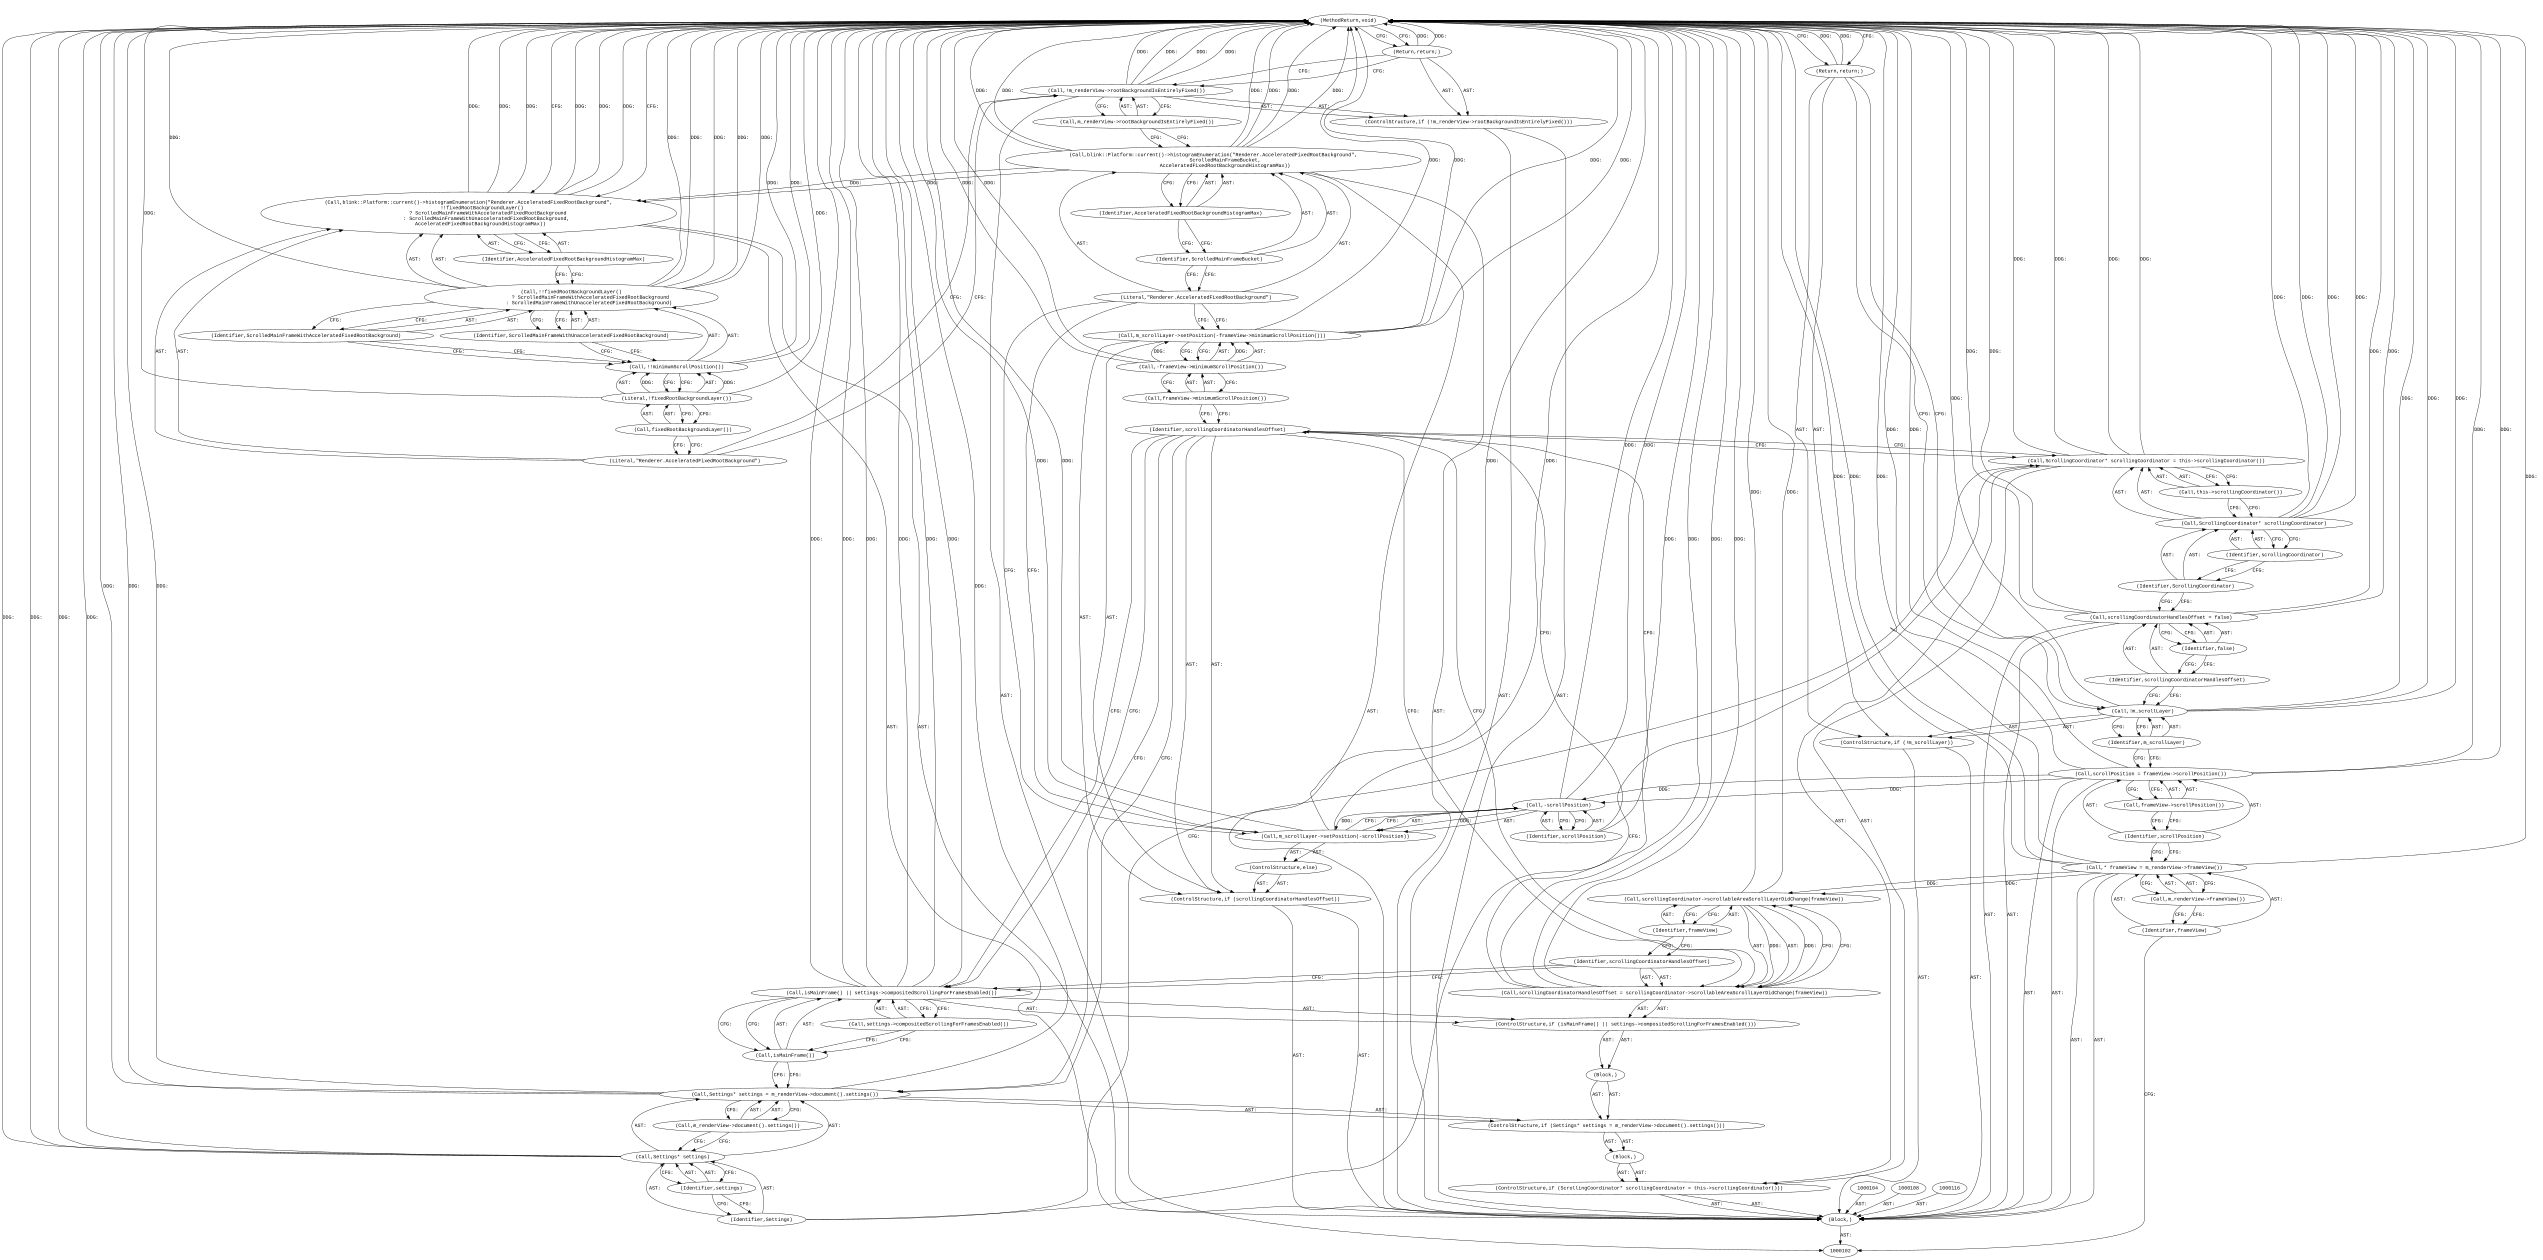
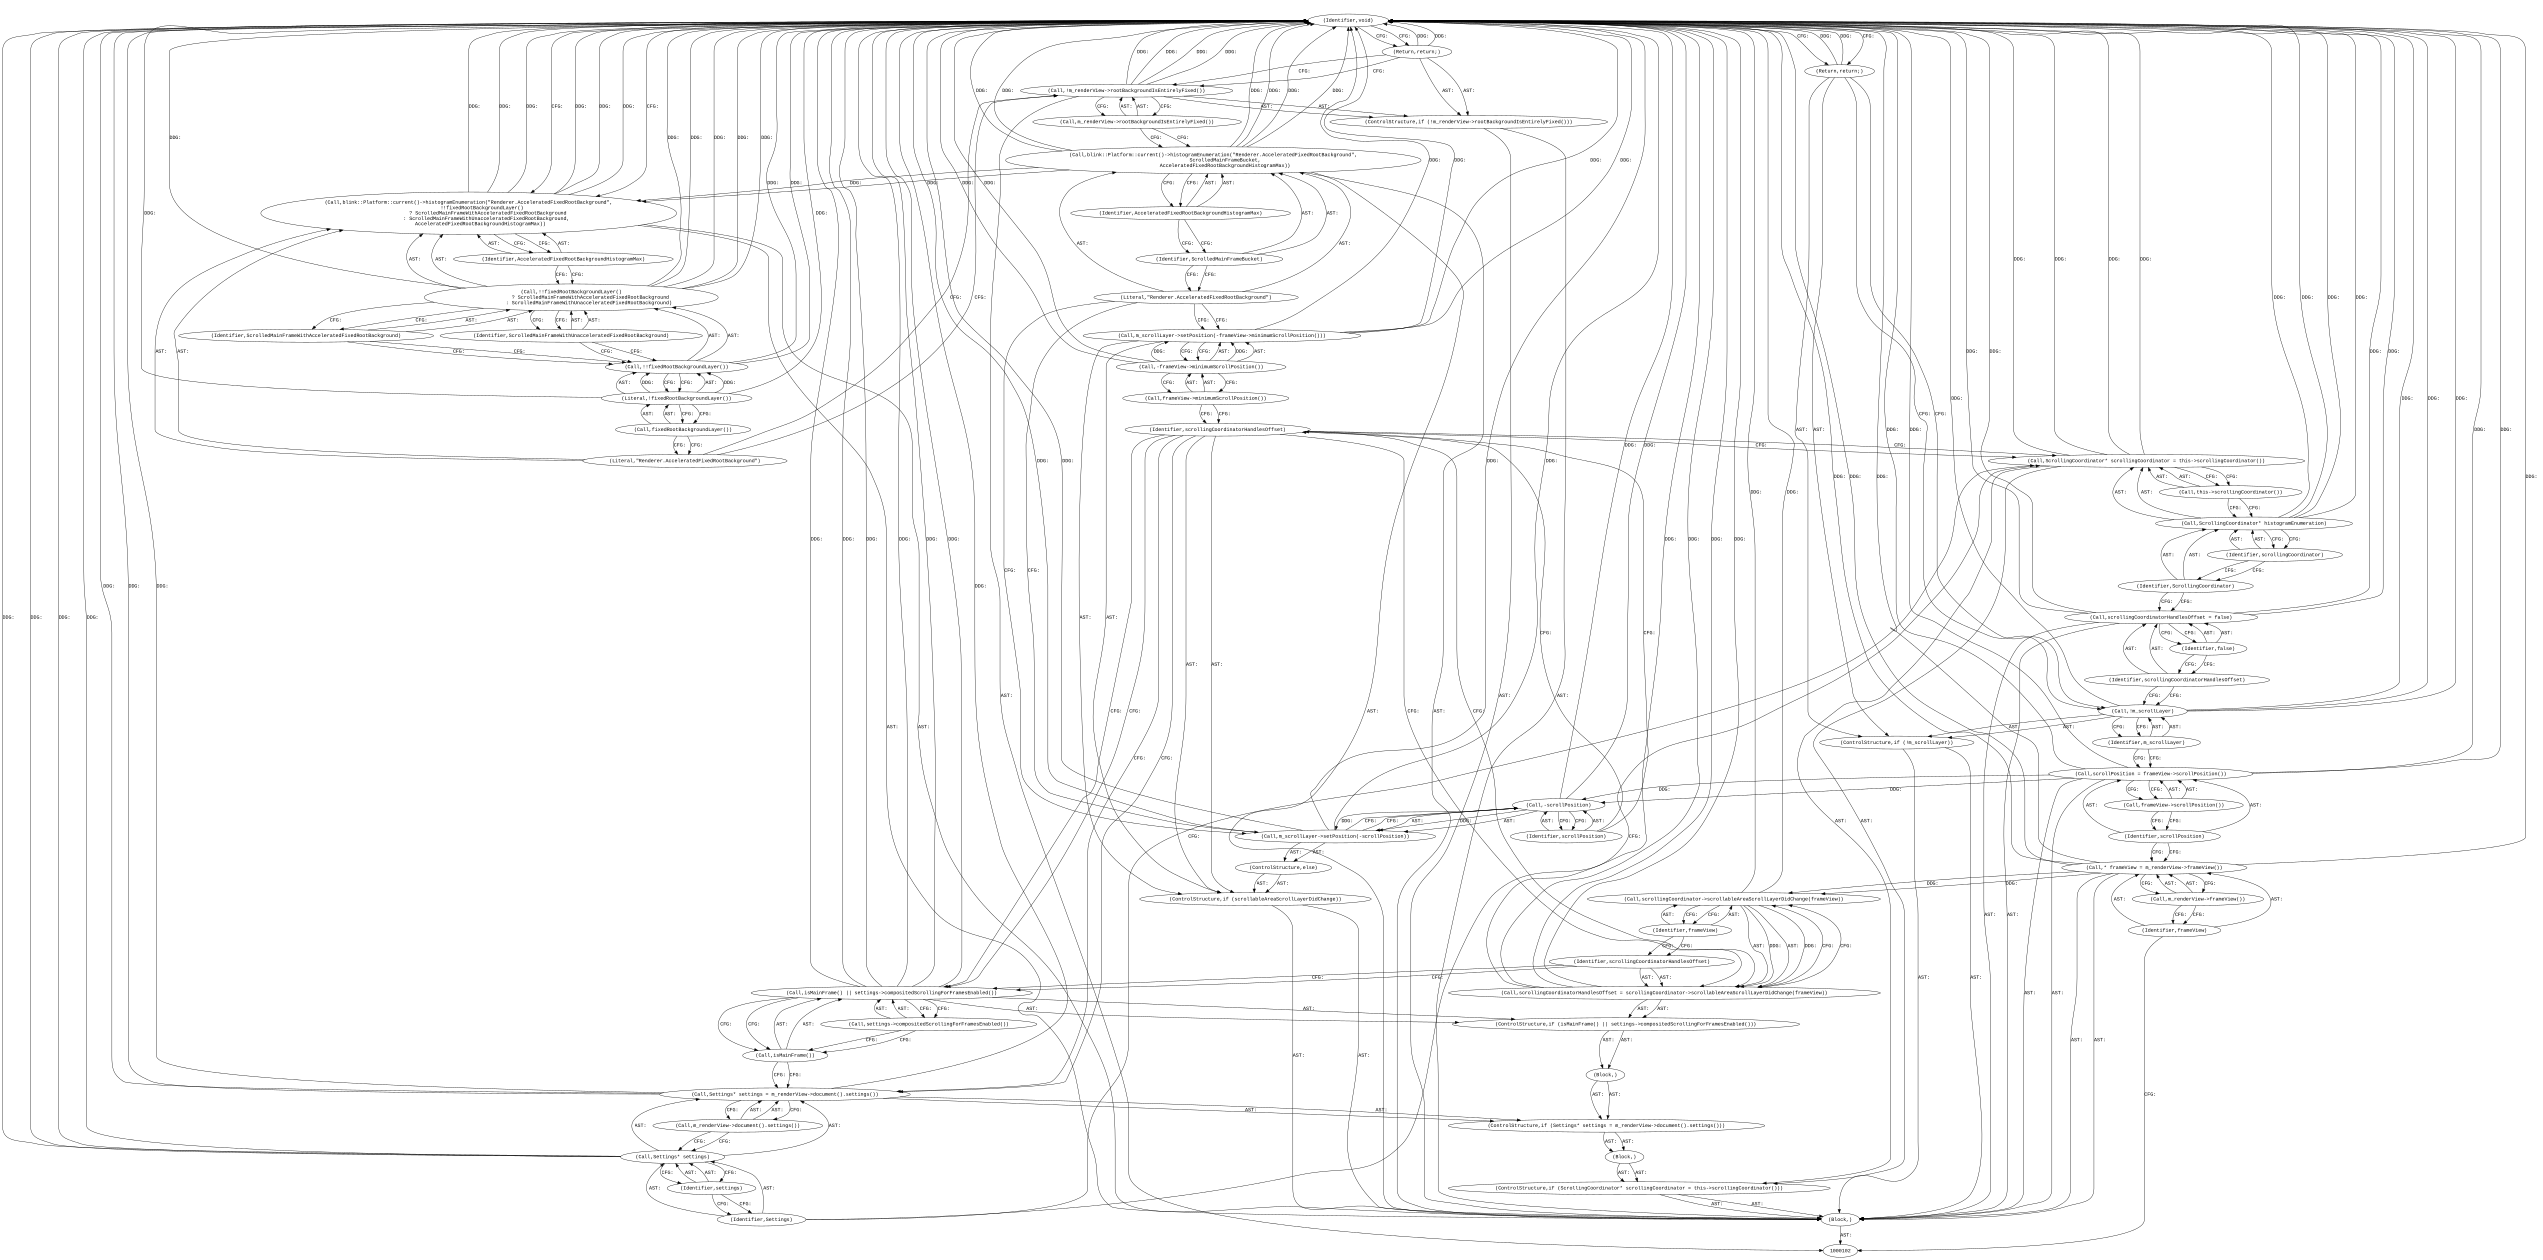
node "(MethodReturn,void)": label "(MethodReturn,void)" -> "(Identifier,void)"
node "(Call,!!minimumScrollPosition())": label "(Call,!!minimumScrollPosition())" -> "(Call,!!fixedRootBackgroundLayer())"
node "(Call,ScrollingCoordinator* scrollingCoordinator)": label "(Call,ScrollingCoordinator* scrollingCoordinator)" -> "(Call,ScrollingCoordinator* histogramEnumeration)"
node "(ControlStructure,if (scrollingCoordinatorHandlesOffset))": label "(ControlStructure,if (scrollingCoordinatorHandlesOffset))" -> "(ControlStructure,if (scrollableAreaScrollLayerDidChange))"
node "1000104": removed
node "1000108": removed
node "1000116": removed
